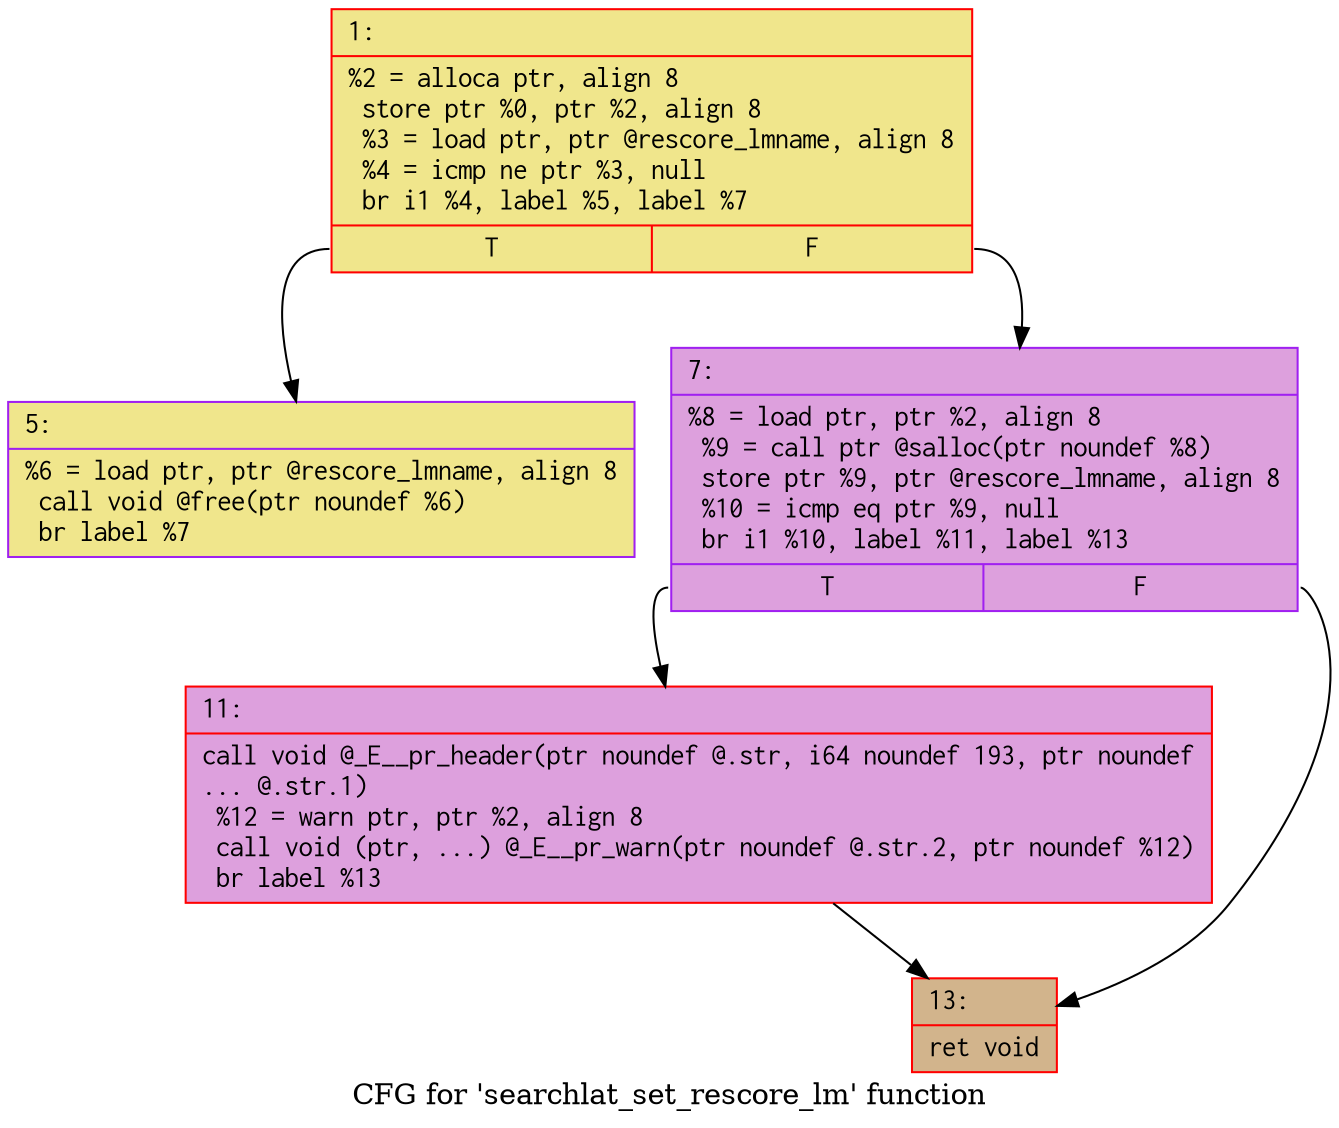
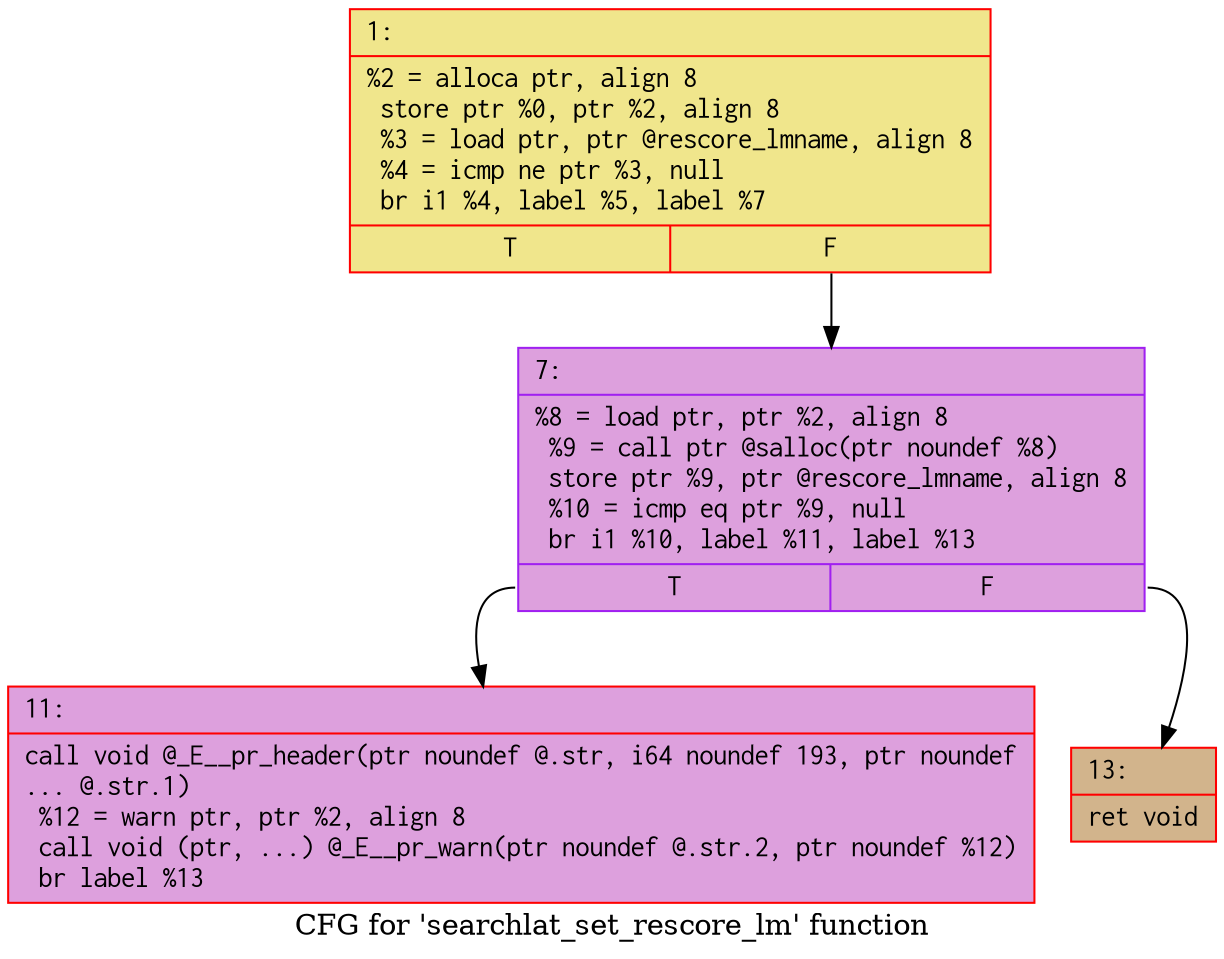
node "5:": removed
edge "11:" -> "13:": removed
